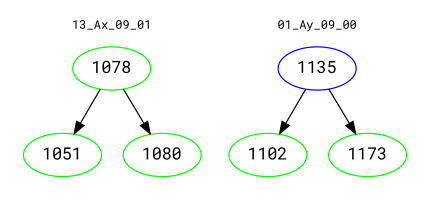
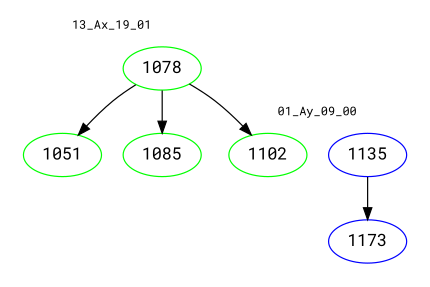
cluster "13_Ax_09_01": label "13_Ax_09_01" -> "13_Ax_19_01"
edge "1135" -> "1102": now "1078" -> "1102"
node "1080": label "1080" -> "1085"
node "1173": color green -> blue
